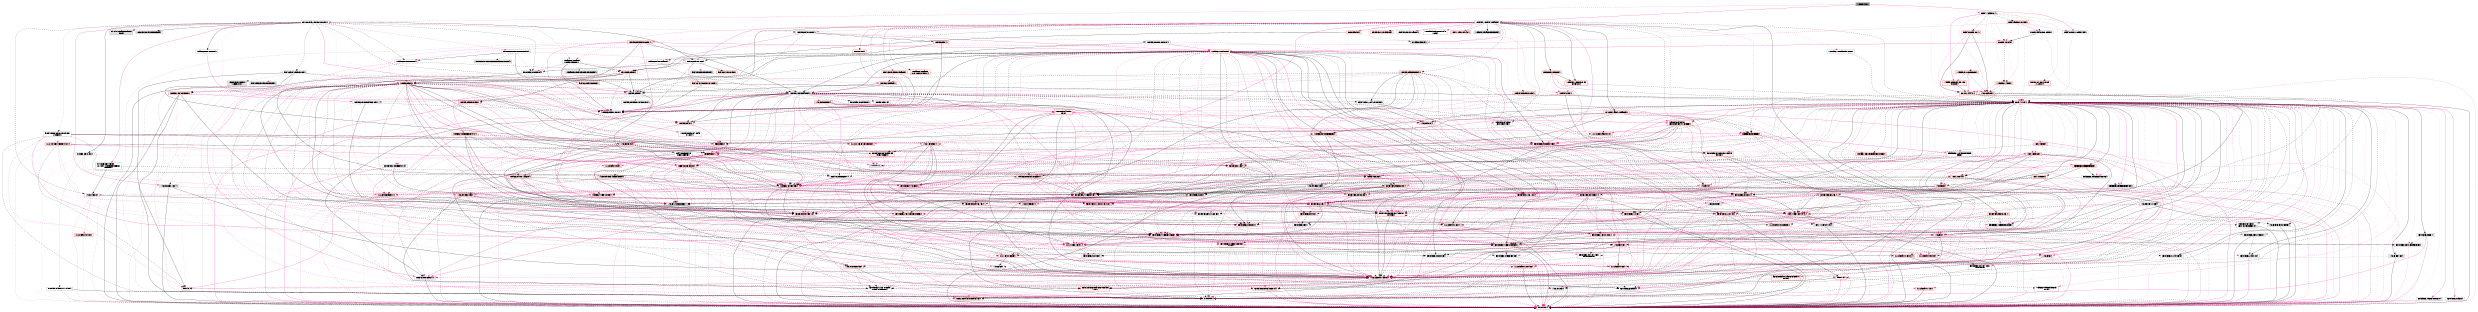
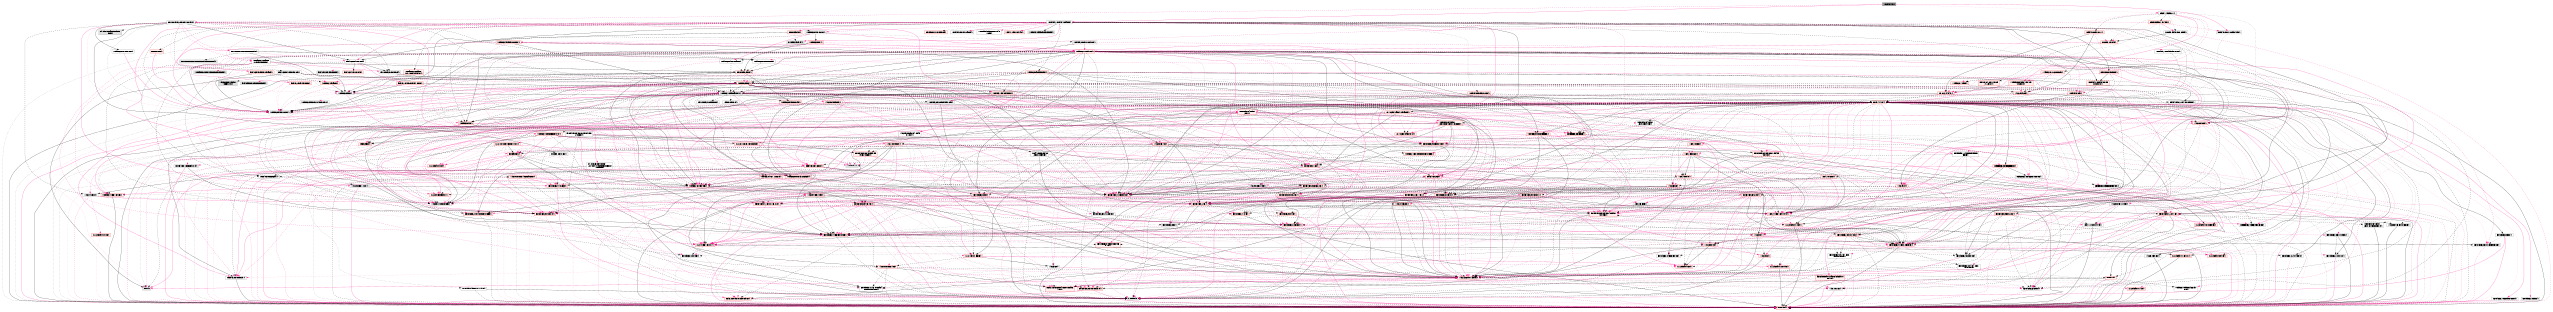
node "ActorComponent.generated.h": removed
edge "Misc/Timeout.h" -> "Math/UnrealMathUtility.h": color black -> deeppink
edge "Misc/ScopeRWLock.h" -> "CoreTypes.h": color black -> deeppink
